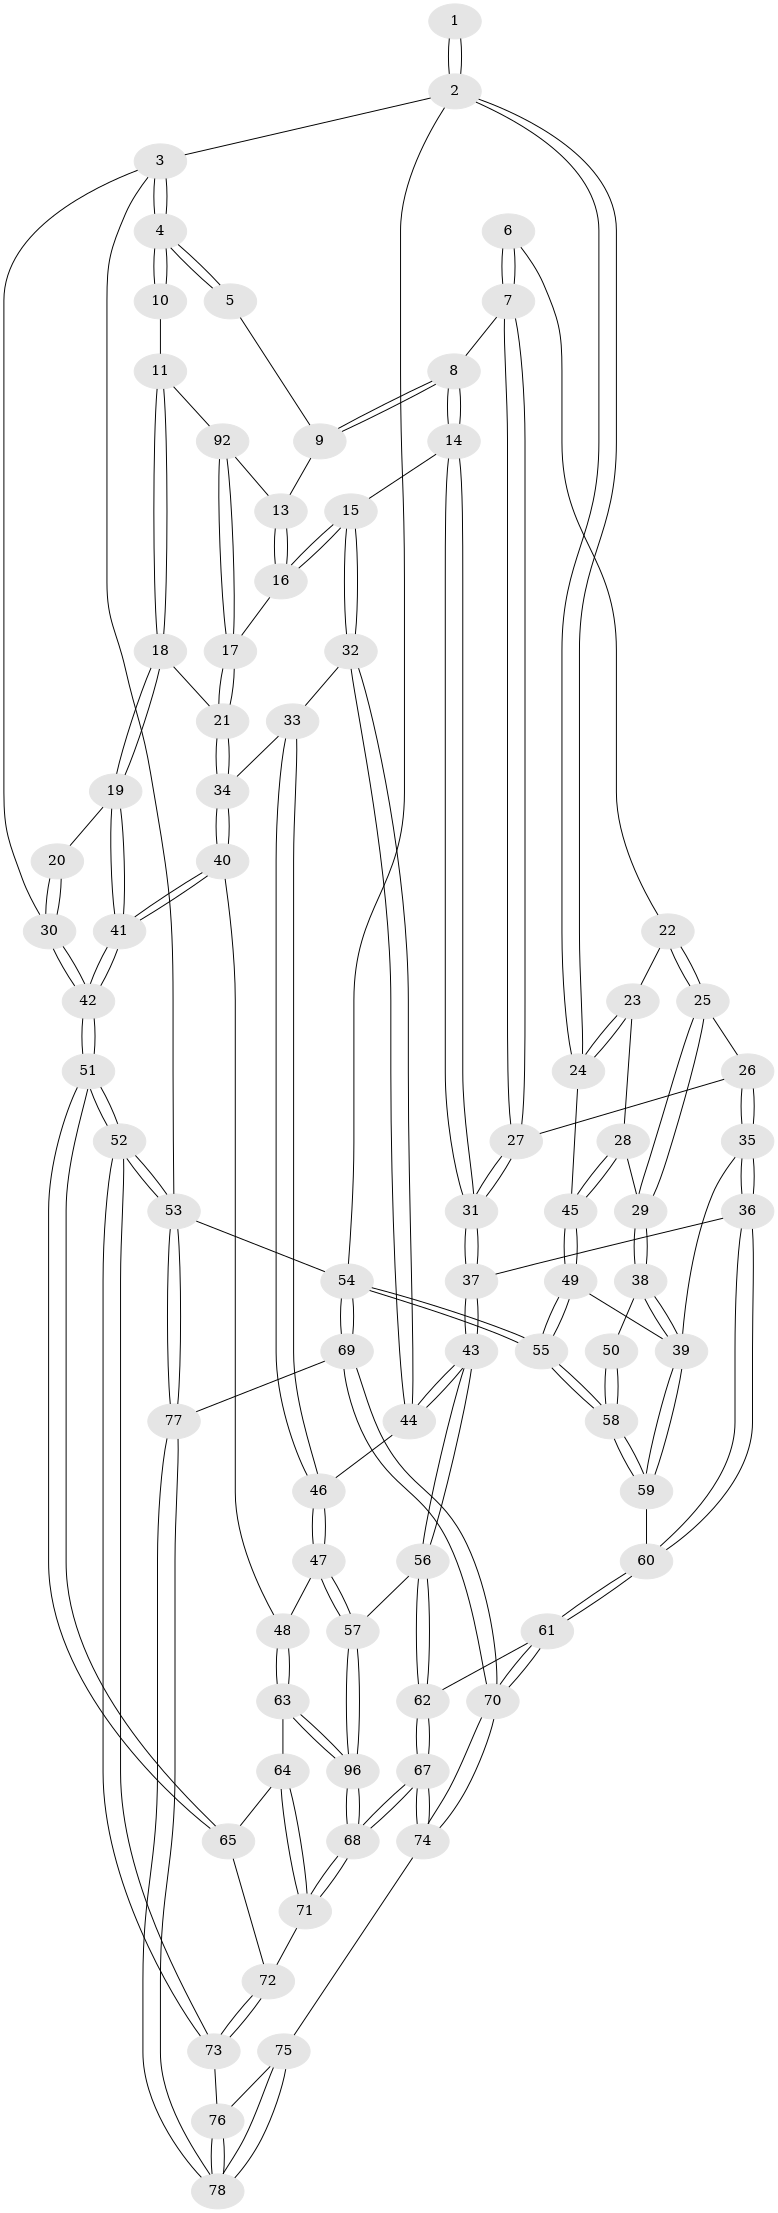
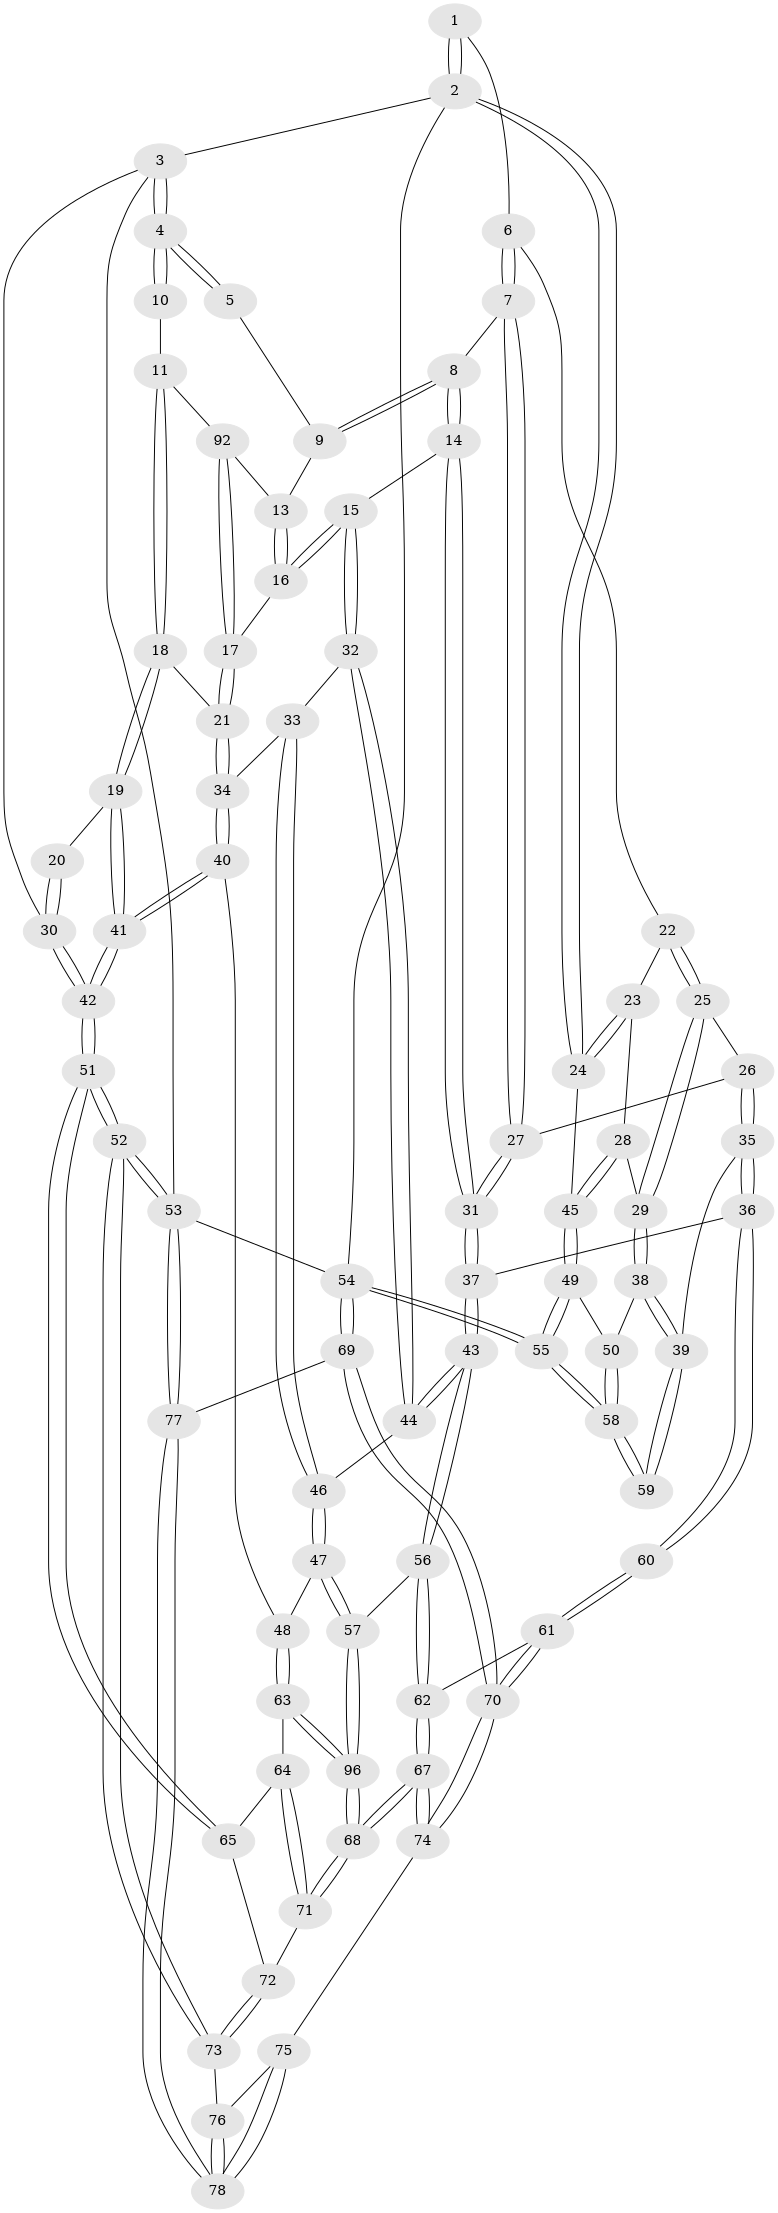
edge "1" -- "6": added
edge "49" -- "39": now "49" -- "50"
edge "59" -- "60": removed
